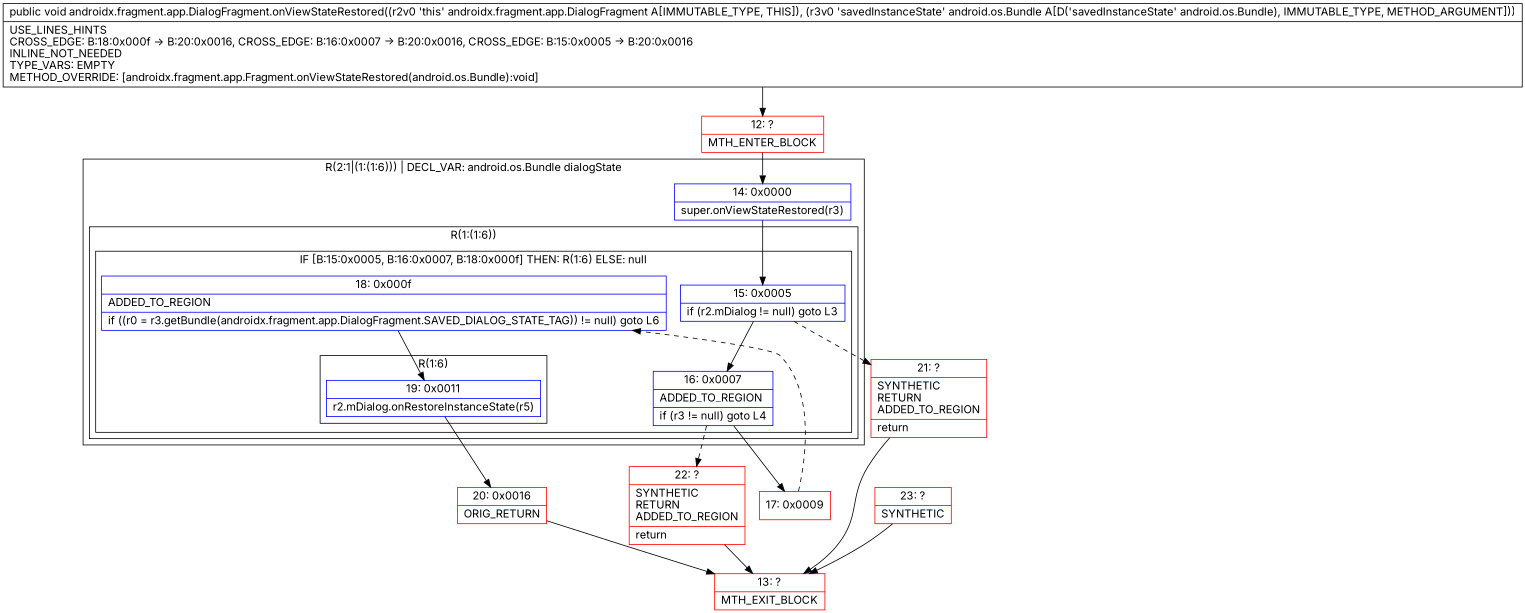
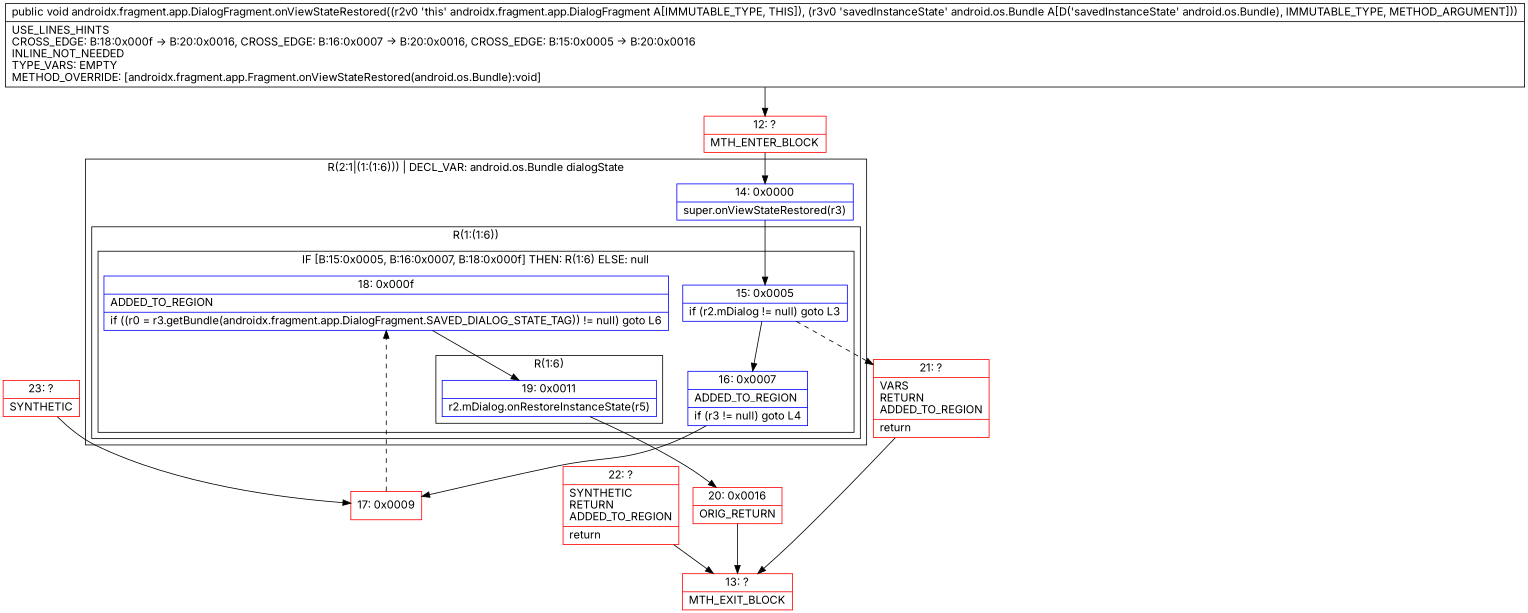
node "21: ?": text "SYNTHETIC" -> "VARS"
edge "16: 0x0007" -> "22: ?": removed
edge "23: ?" -> "13: ?": now "23: ?" -> "17: 0x0009"
